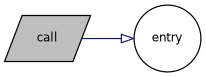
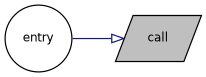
edge "call" -> "entry": reversed
